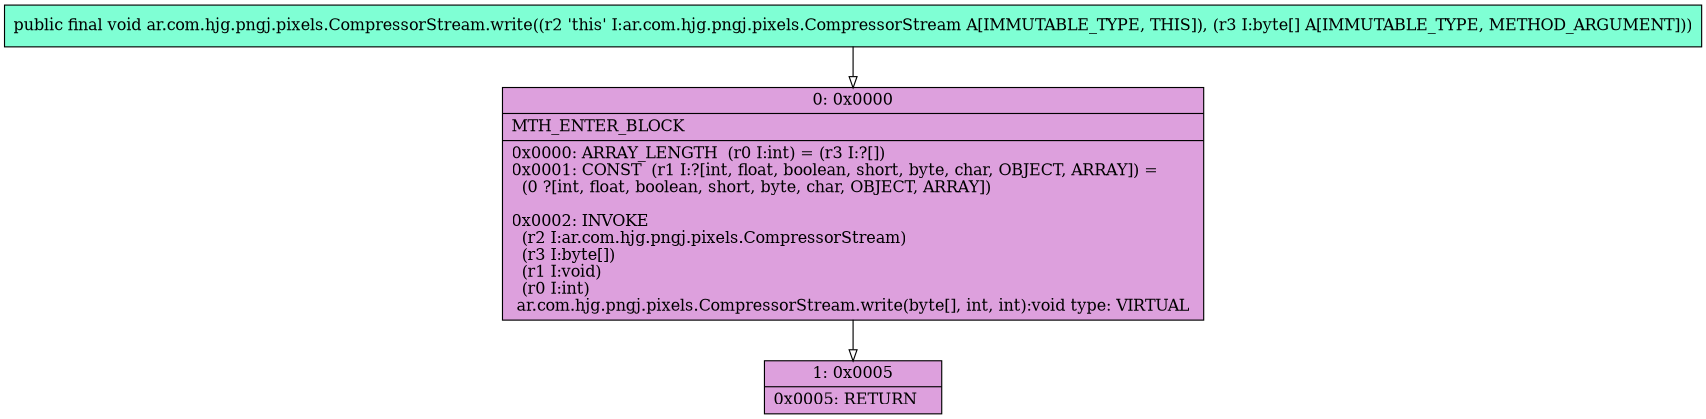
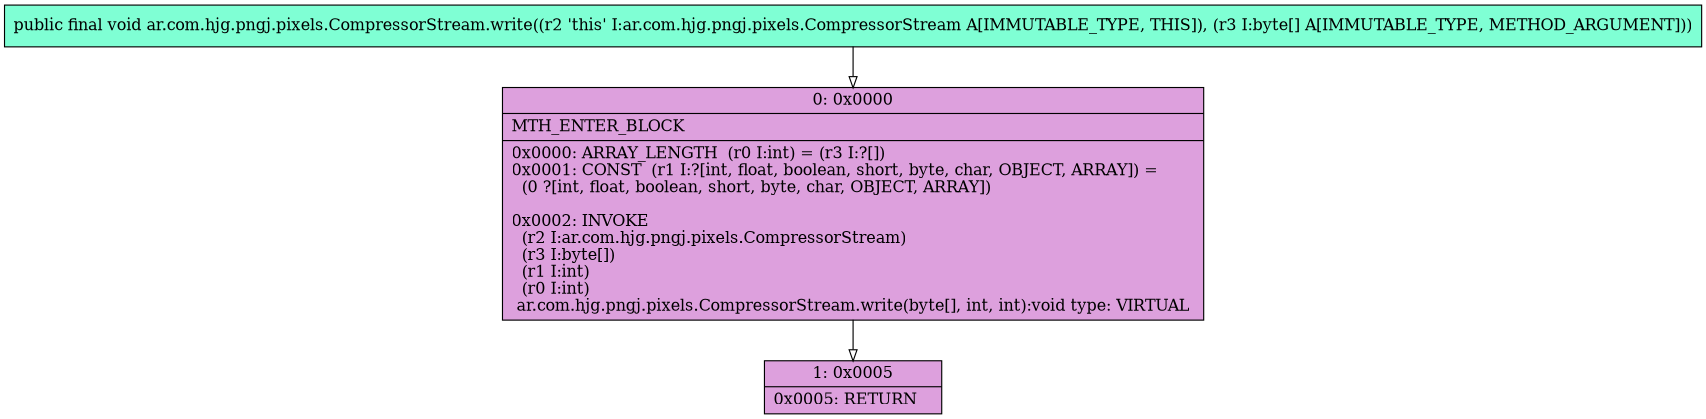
node "0: 0x0000": text "(r1 I:void)" -> "(r1 I:int)"
